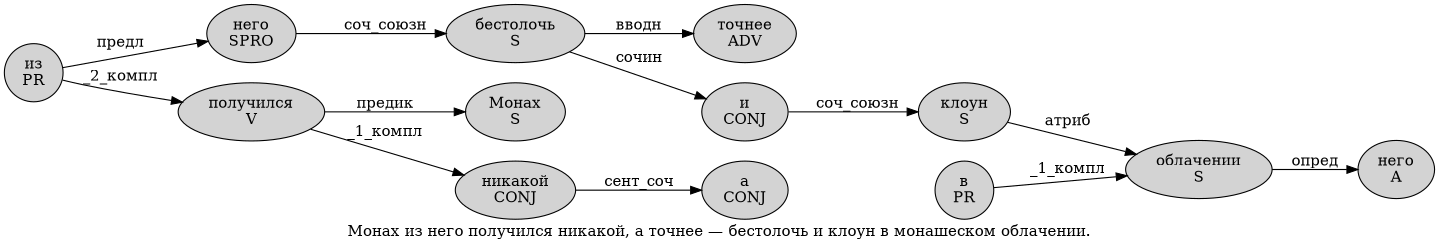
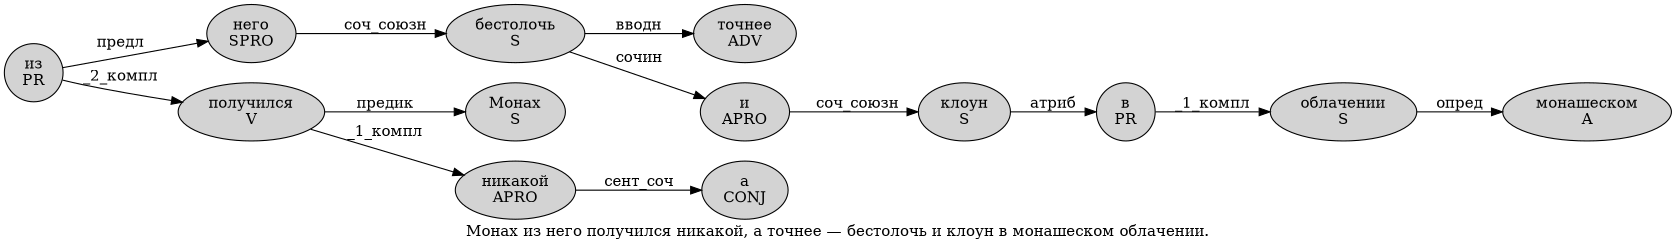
node "и CONJ": label "и CONJ" -> "и APRO"
edge "клоун S" -> "облачении S": now "клоун S" -> "в PR"
node "него A": label "него A" -> "монашеском A"
node "никакой CONJ": label "никакой CONJ" -> "никакой APRO"
